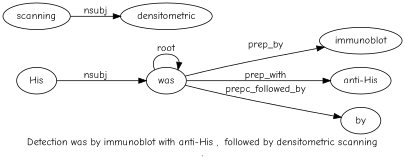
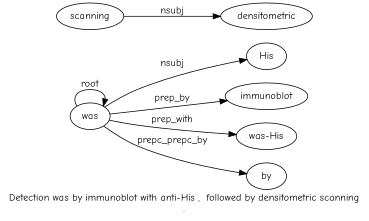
edge "His" -> "was": reversed
node "anti-His": label "anti-His" -> "was-His"
edge "was" -> "by": label "prepc_followed_by" -> "prepc_prepc_by"
